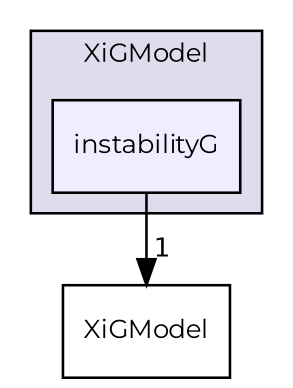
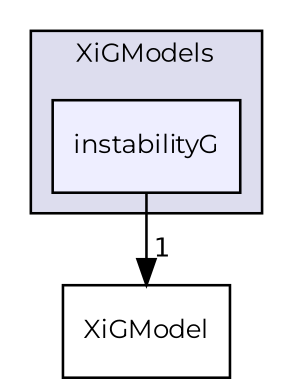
cluster "XiGModel": label "XiGModel" -> "XiGModels"
